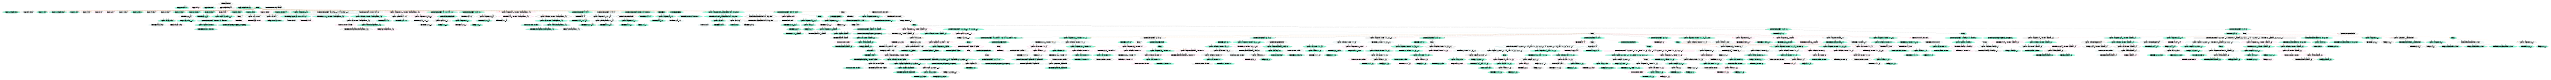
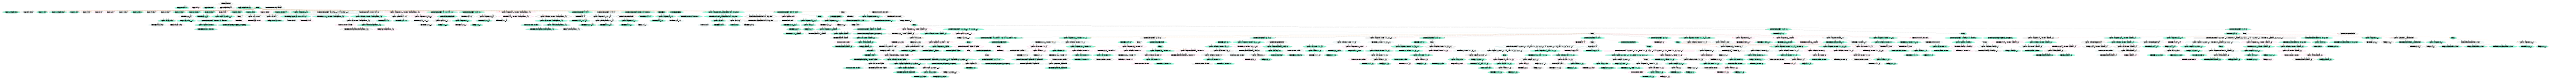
node "(LITERAL,1,v14 = 1)": fillcolor aquamarine -> white
